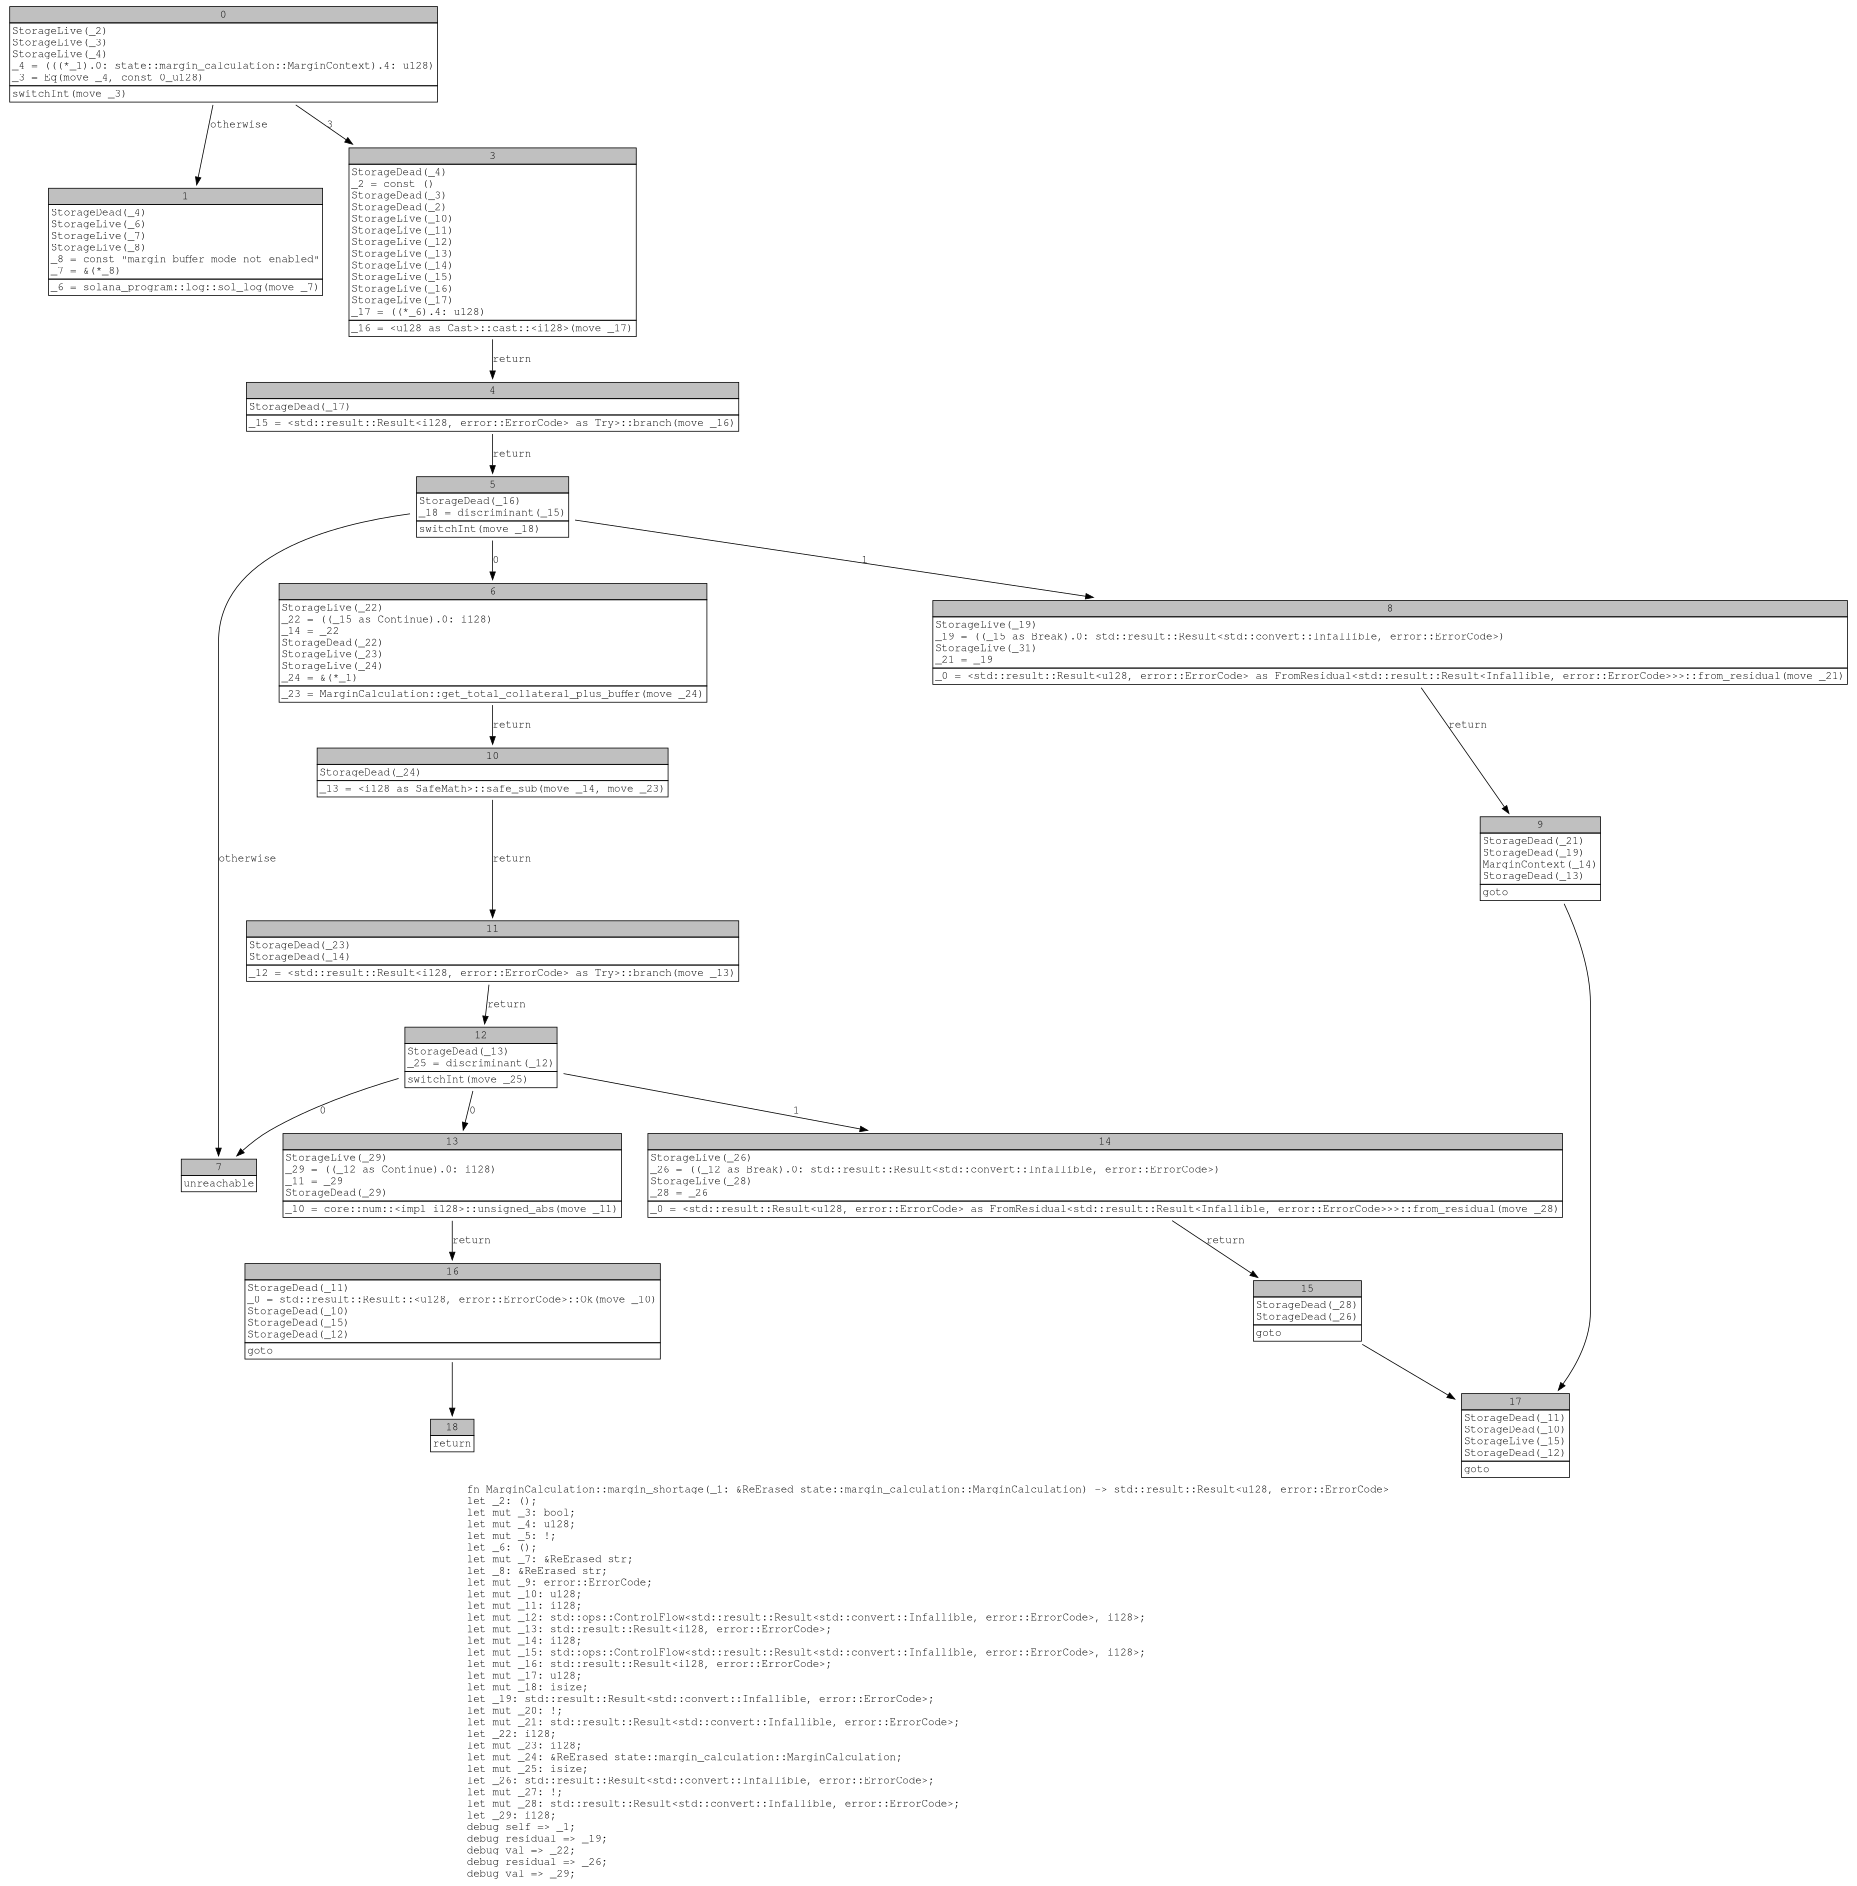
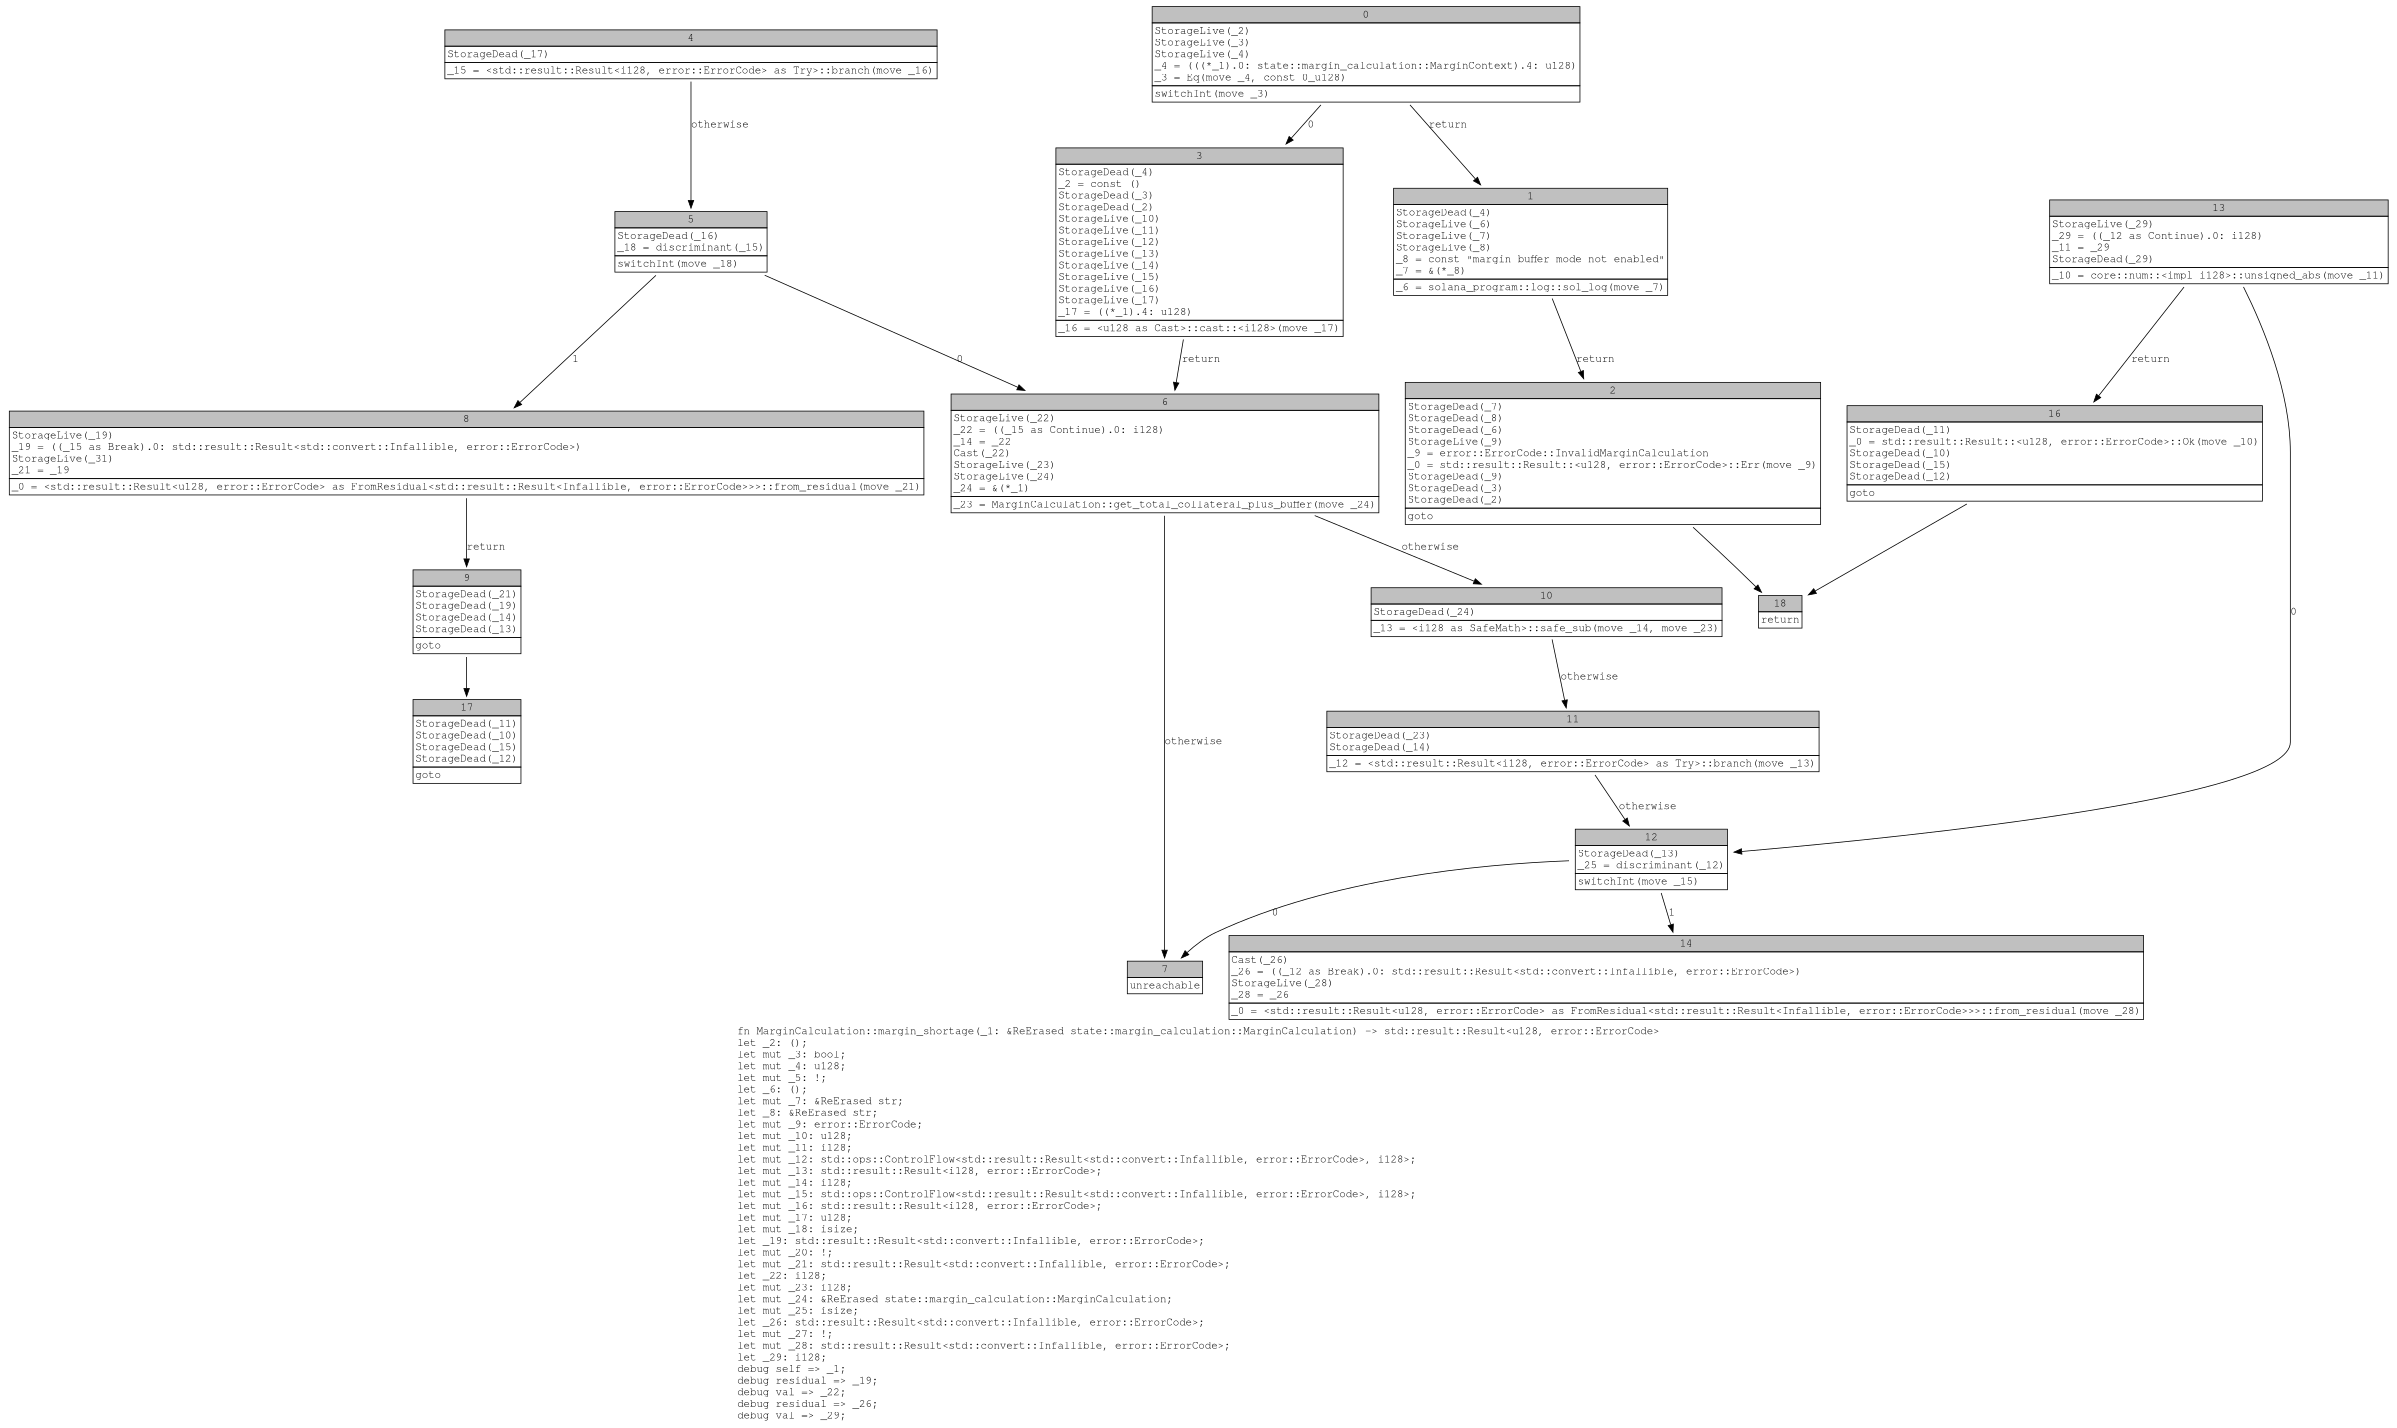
edge "0" -> "1": label "otherwise" -> "return"
edge "0" -> "3": label "3" -> "0"
node "3": text "_17 = ((*_6).4: u128)" -> "_17 = ((*_1).4: u128)"
edge "3" -> "4": now "3" -> "6"
node "2": added
edge "4" -> "5": label "return" -> "otherwise"
node "6": text "StorageDead(_22)" -> "Cast(_22)"
edge "6" -> "10": label "return" -> "otherwise"
edge "5" -> "7": now "6" -> "7"
edge "10" -> "11": label "return" -> "otherwise"
node "9": text "MarginContext(_14)" -> "StorageDead(_14)"
edge "11" -> "12": label "return" -> "otherwise"
node "12": text "switchInt(move _25)" -> "switchInt(move _15)"
edge "12" -> "13": reversed
node "14": text "StorageLive(_26)" -> "Cast(_26)"
node "15": removed
node "17": text "StorageLive(_15)" -> "StorageDead(_15)"
